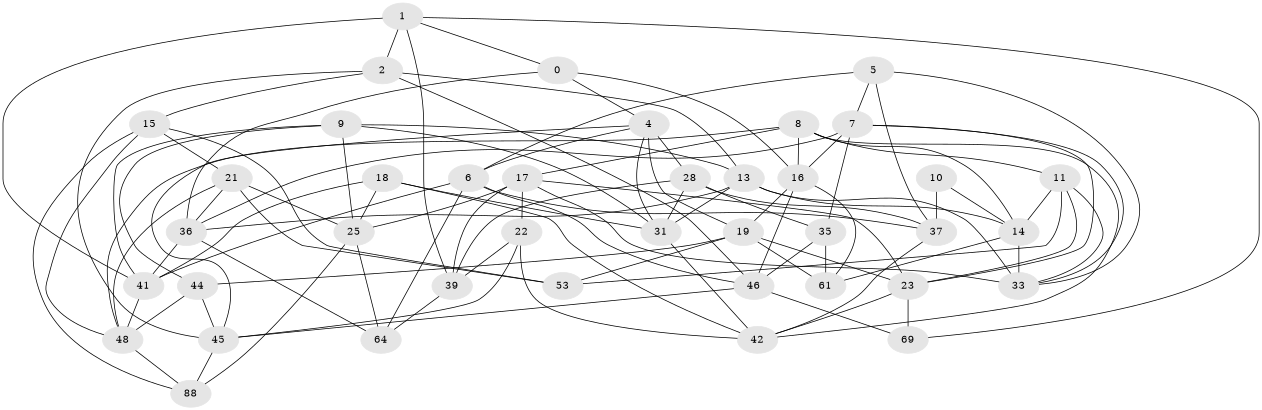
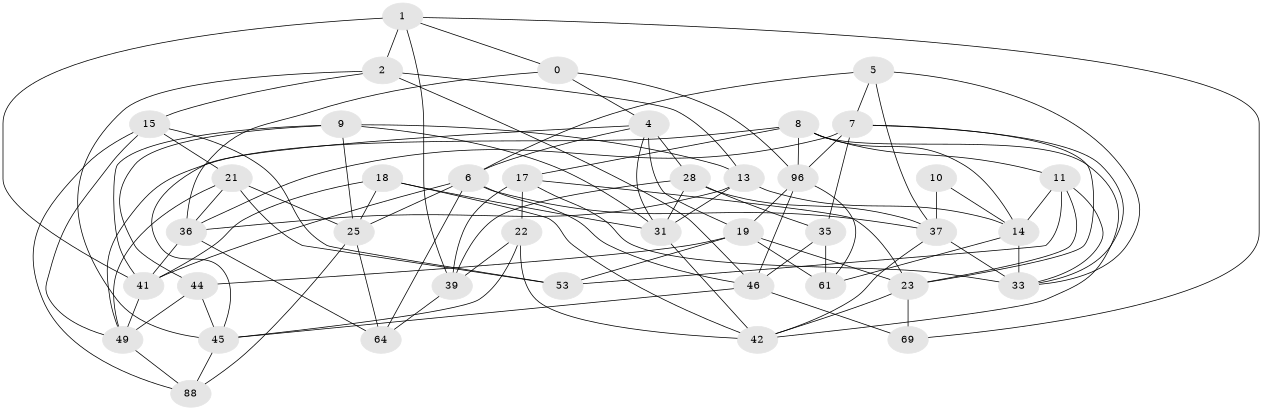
node "16": label "16" -> "96"
edge "13" -- "33": now "37" -- "33"
edge "17" -- "25": now "6" -- "25"
node "48": label "48" -> "49"
